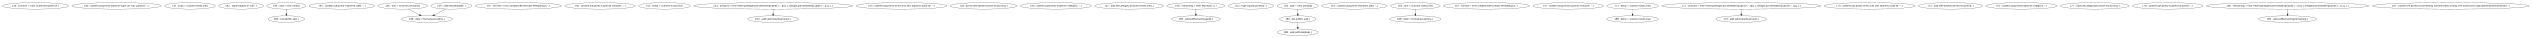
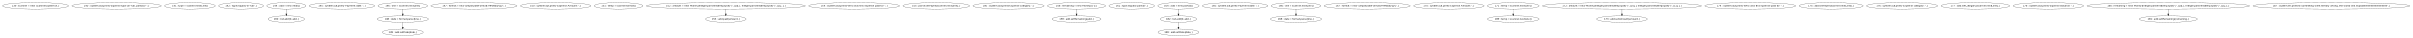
node "151 : temp = scanner.nextLine()": label "151 : temp = scanner.nextLine()" -> "151 : temp = scanner.format()"
node "157 : add.setCategory(scanner.nextLine(), )": removed
edge "149 : add.setDate(date, )" -> "148 : date = format.parse(line, )": reversed
node "153 : add.setAmount(amount, )": label "153 : add.setAmount(amount, )" -> "153 : add.paid(amount, )"
